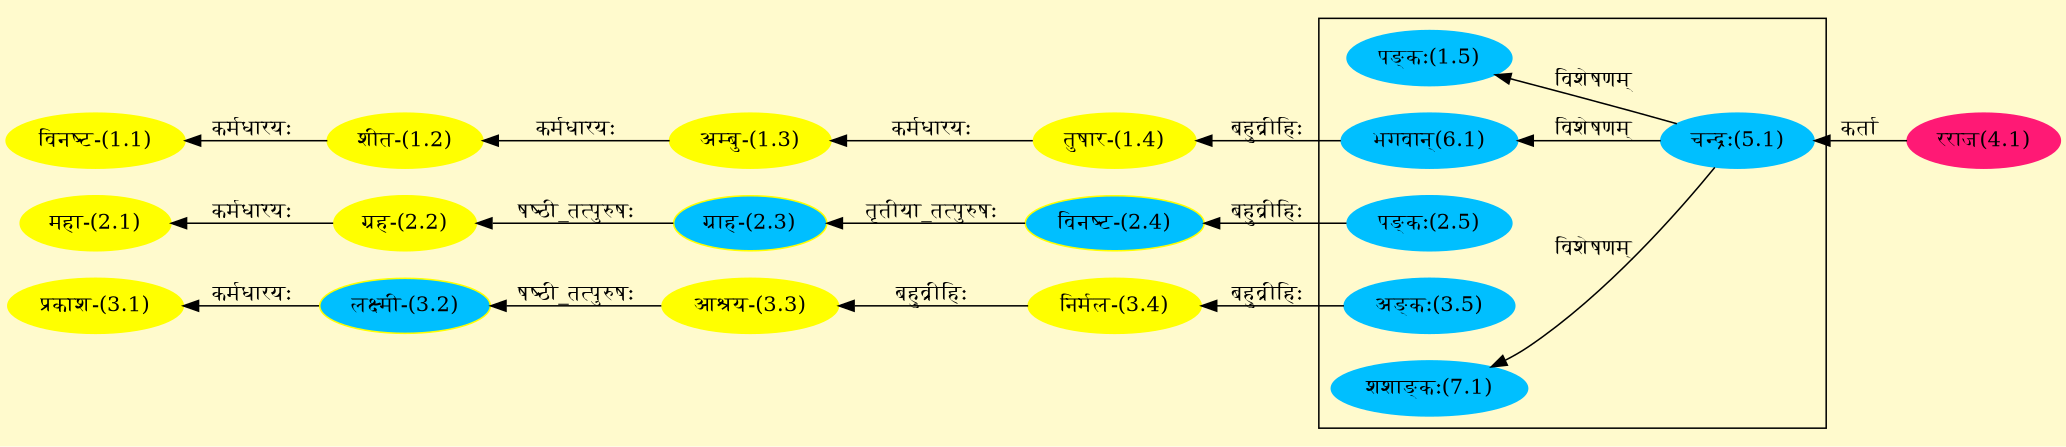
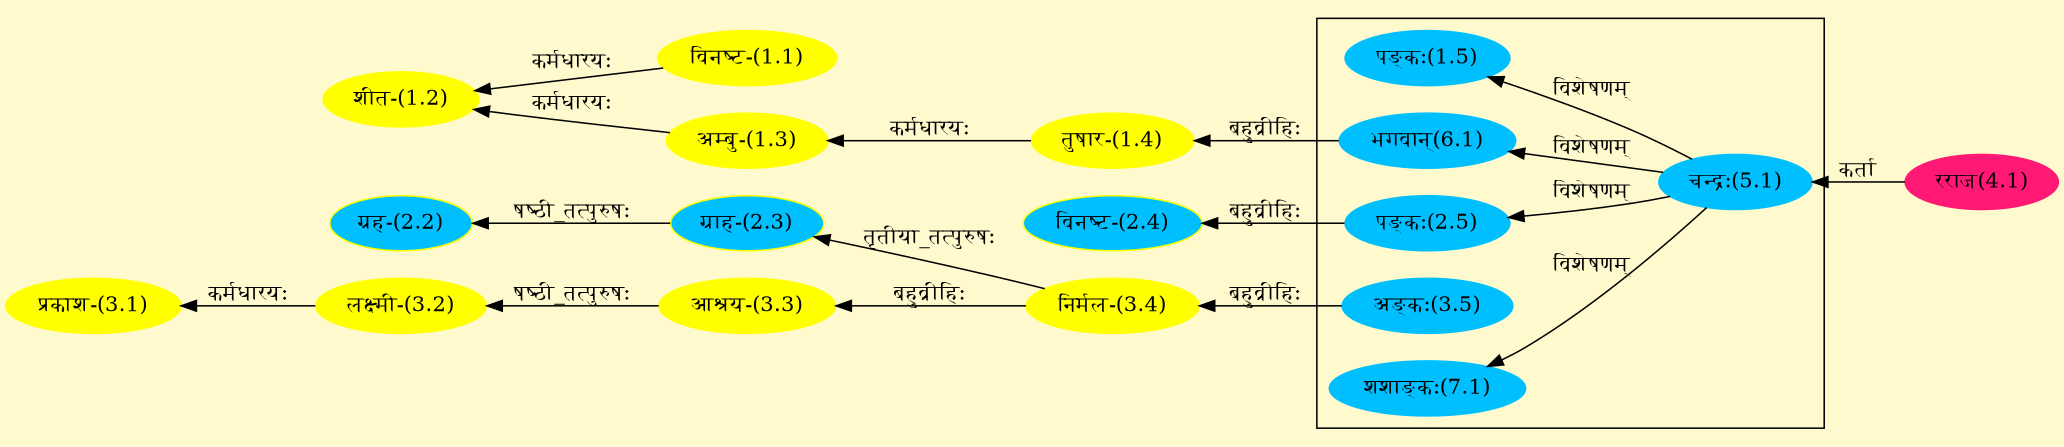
edge "शीत-(1.2)" -> "विनष्ट-(1.1)": reversed
edge "चन्द्रः(5.1)" -> "पङ्कः(2.5)": added, label "विशेषणम्"
node "महा-(2.1)": removed
node "ग्रह-(2.2)": fillcolor #ffff00 -> #00bfff
edge "विनष्ट-(2.4)" -> "ग्राह-(2.3)": now "निर्मल-(3.4)" -> "ग्राह-(2.3)"
node "लक्ष्मी-(3.2)": fillcolor #00bfff -> #ffff00
